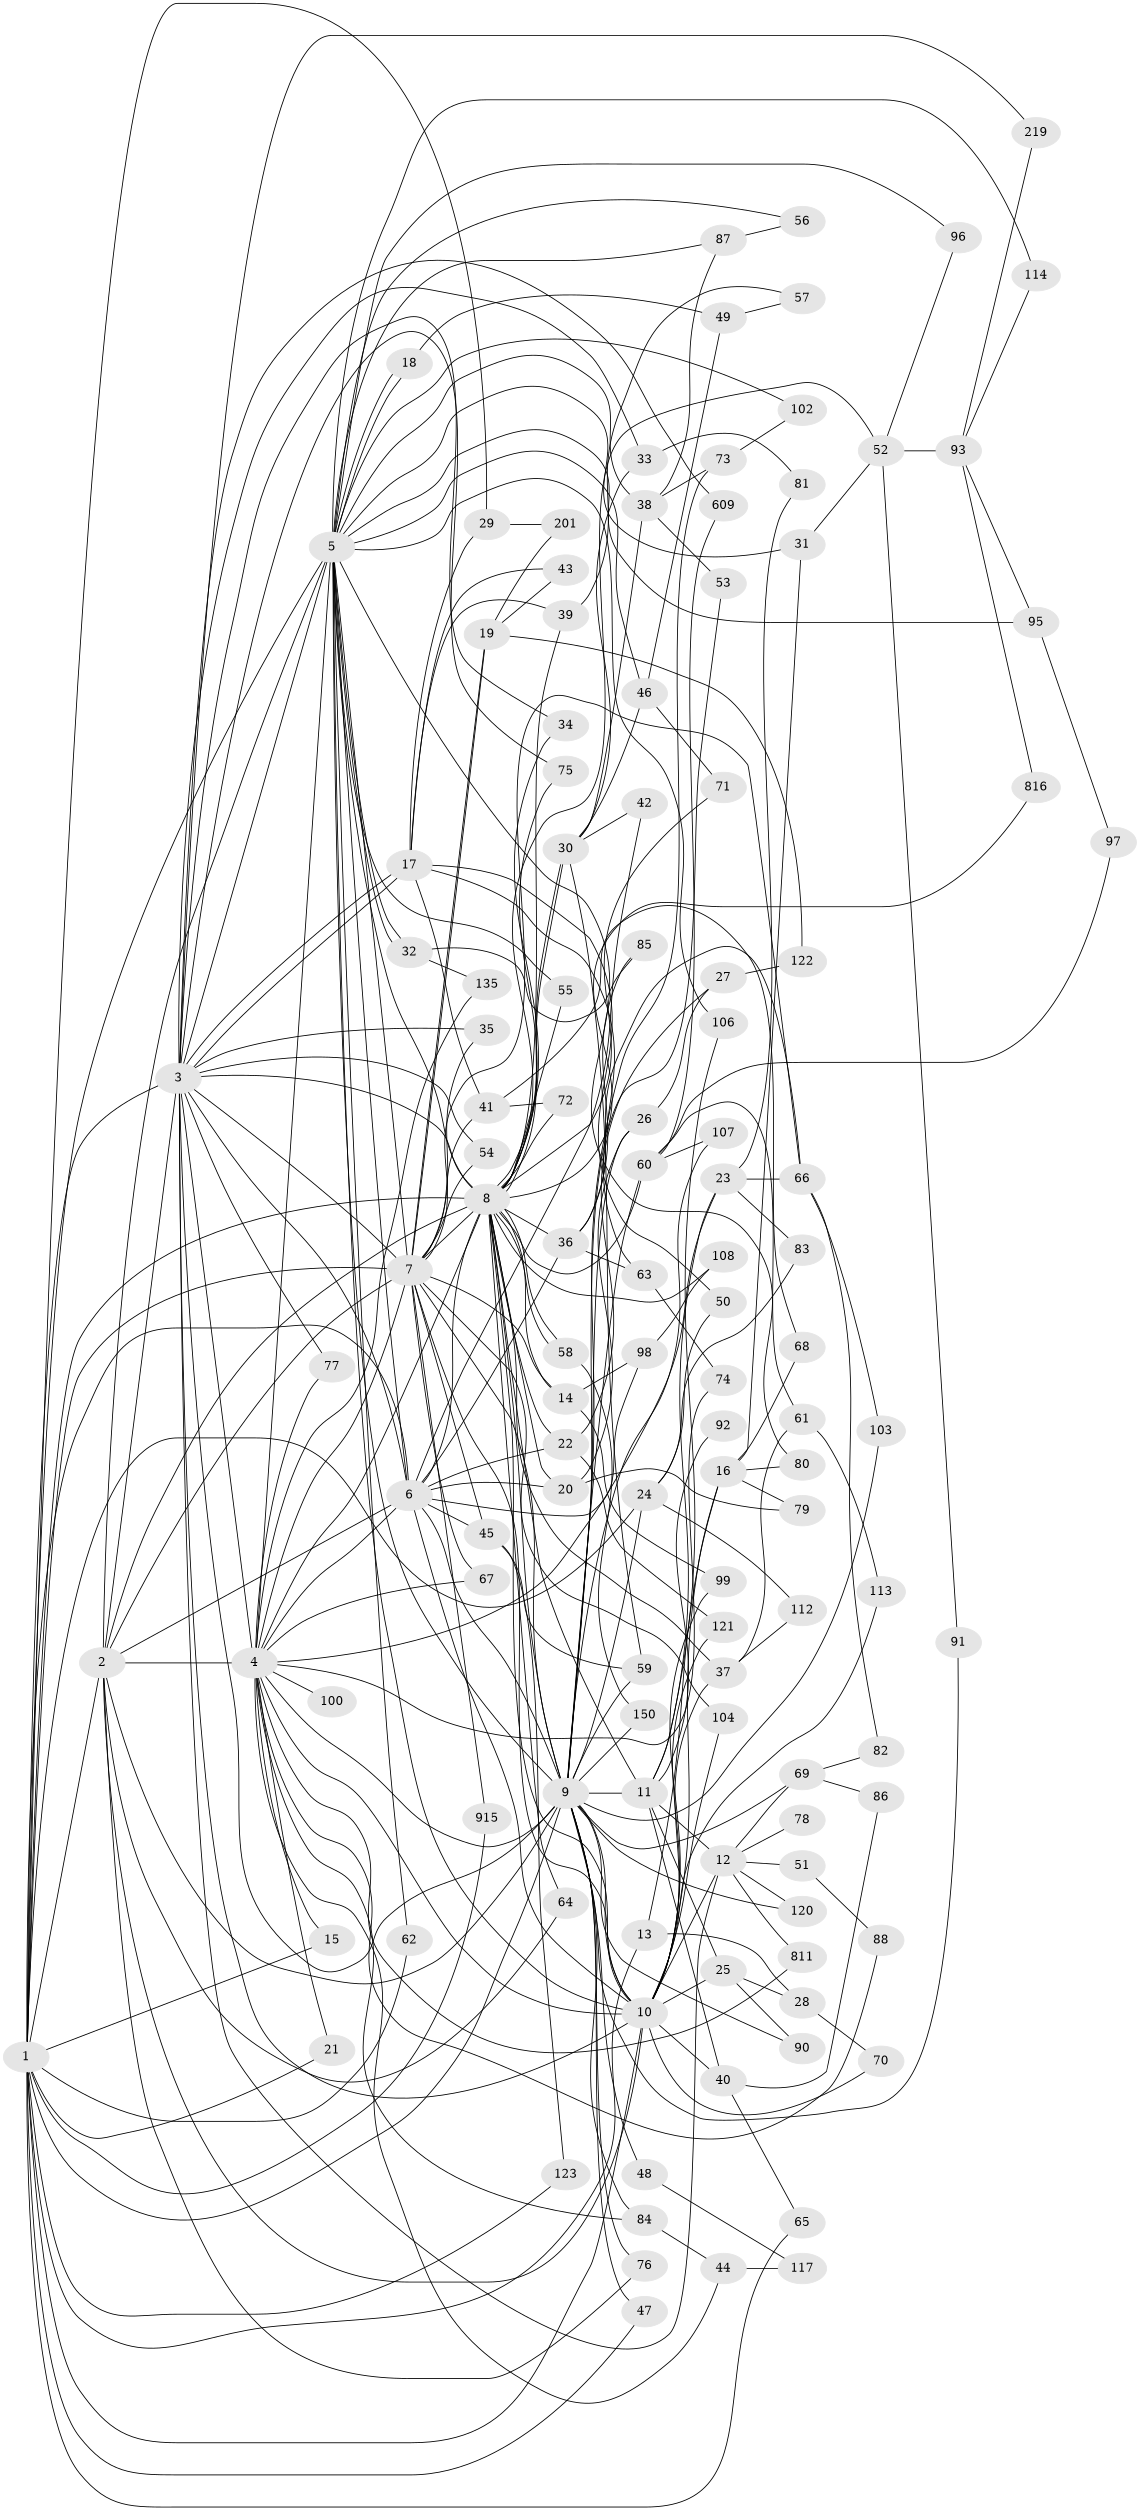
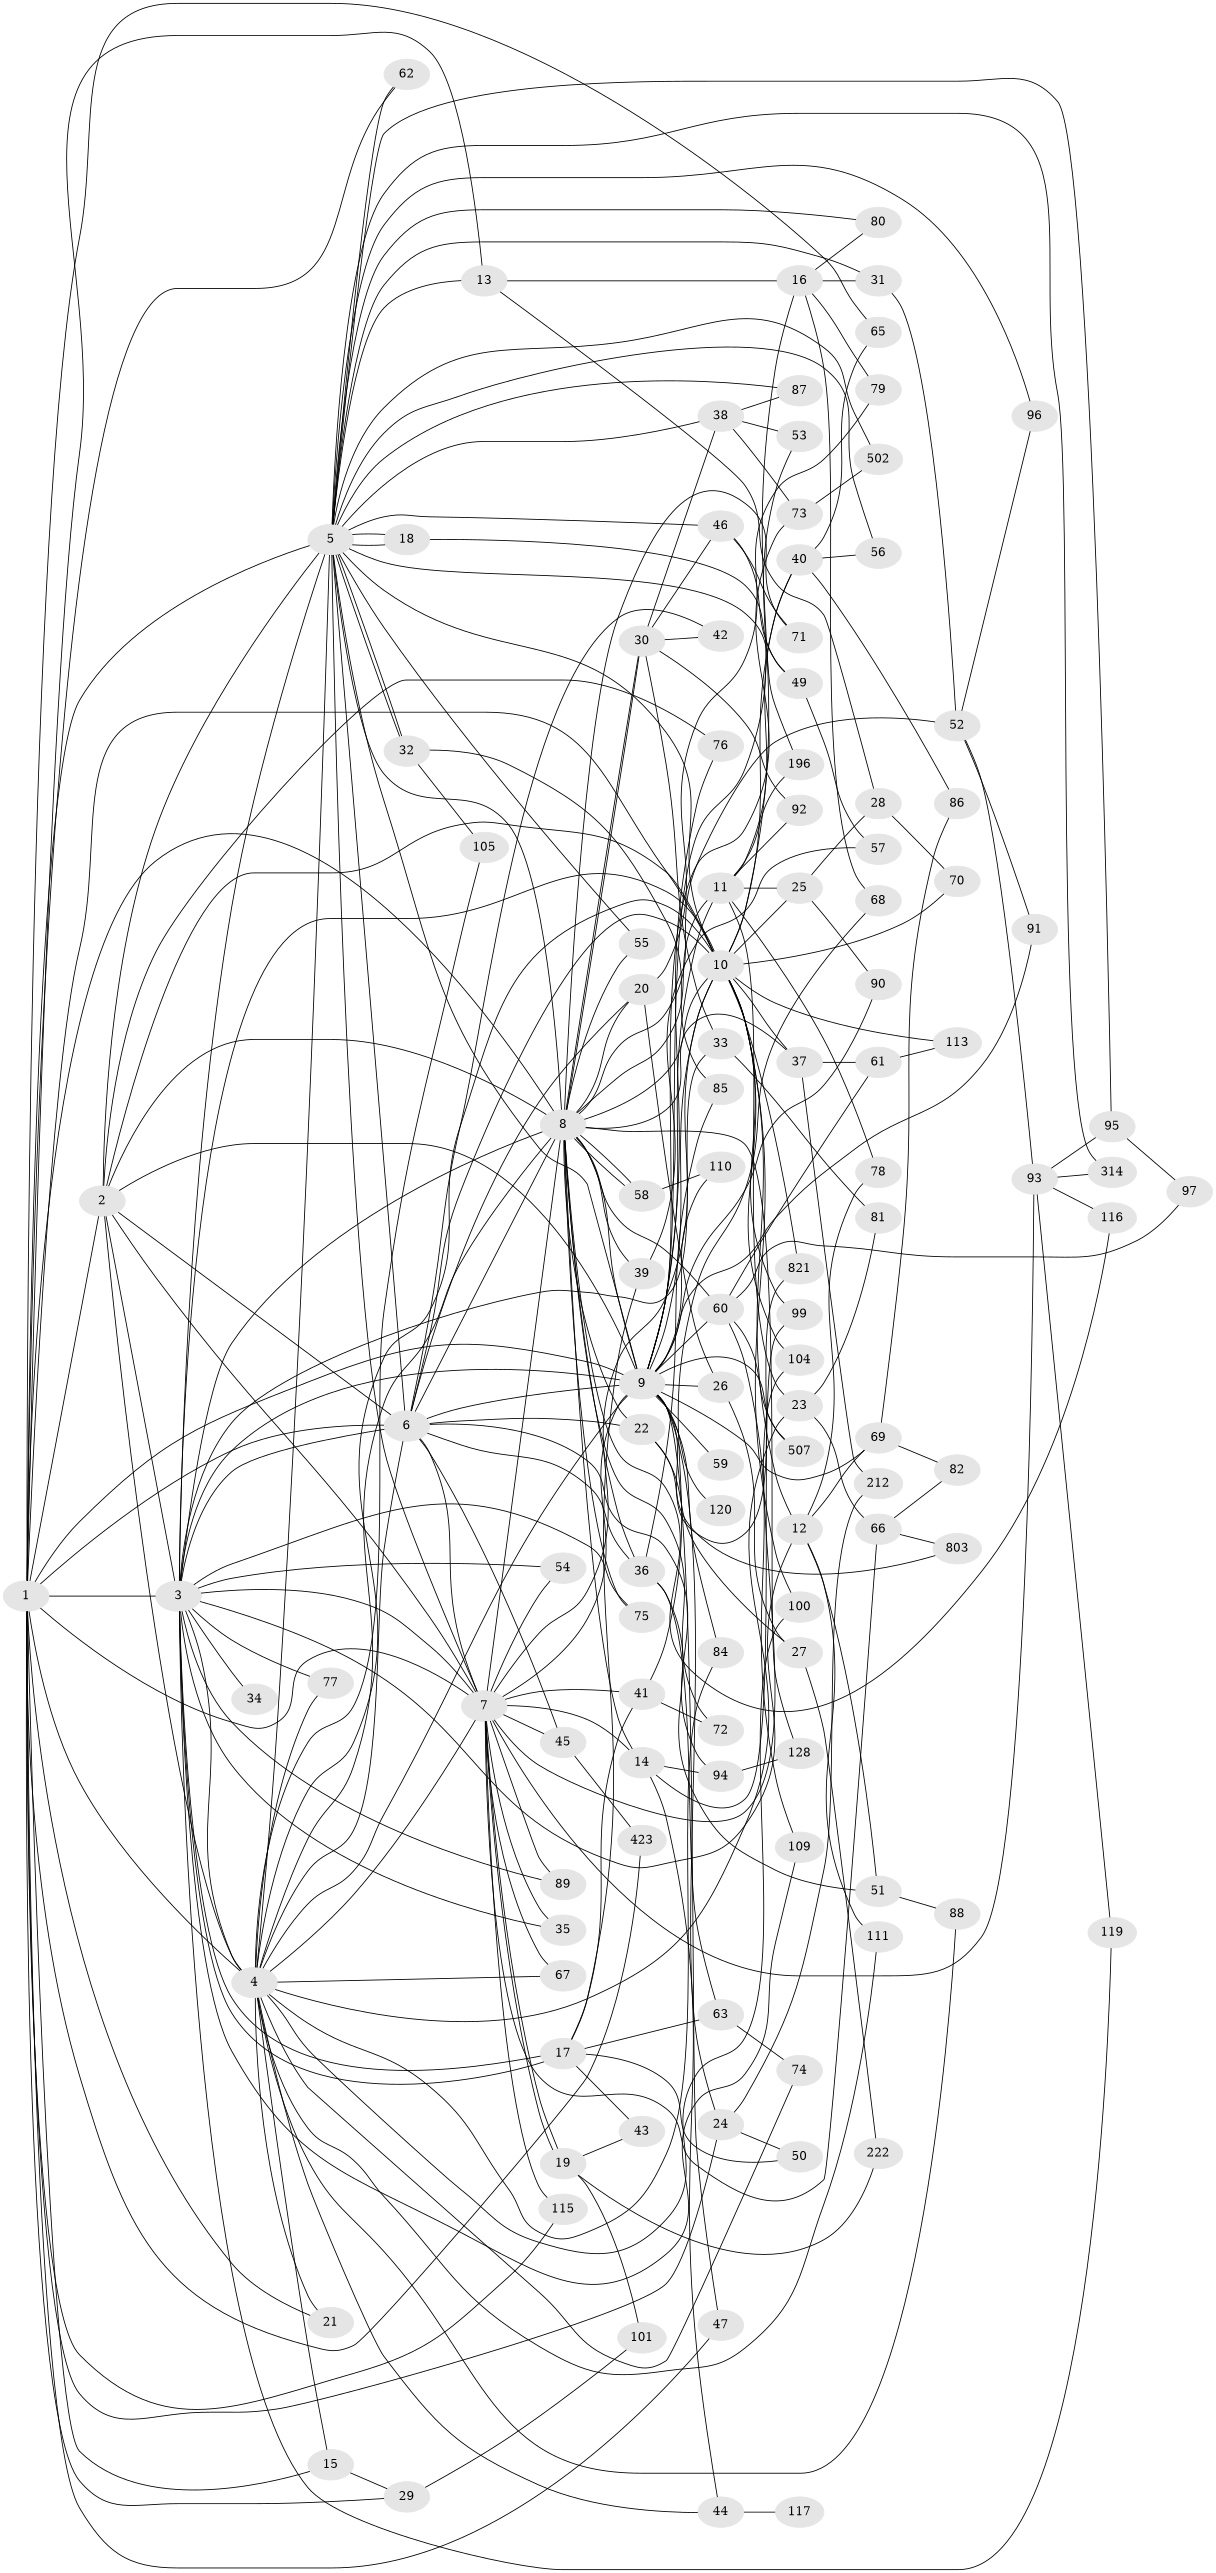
node "219": label "219" -> "119"
edge "56" -- "87": now "56" -- "40"
node "114": label "114" -> "314"
edge "13" -- "5": added
node "102": label "102" -> "502"
node "609": label "609" -> "109"
node "201": label "201" -> "101"
edge "29" -- "17": now "29" -- "15"
node "816": label "816" -> "116"
node "122": label "122" -> "222"
edge "34" -- "8": removed
edge "66" -- "36": now "51" -- "36"
node "135": label "135" -> "105"
node "106": label "106" -> "196"
node "107": label "107" -> "507"
node "83": removed
node "108": label "108" -> "128"
edge "30" -- "59": now "30" -- "92"
edge "10" -- "100": added
node "98": label "98" -> "94"
node "103": label "103" -> "803"
edge "6" -- "7": added
node "112": label "112" -> "212"
node "121": label "121" -> "821"
edge "45" -- "59": removed
node "150": label "150" -> "110"
edge "1" -- "4": added
node "915": label "915" -> "115"
edge "11" -- "12": now "11" -- "78"
edge "93" -- "7": added
node "89": added
edge "12" -- "120": removed
node "64": removed
node "811": label "811" -> "111"
node "123": label "123" -> "423"
node "48": removed
edge "84" -- "44": now "14" -- "44"
